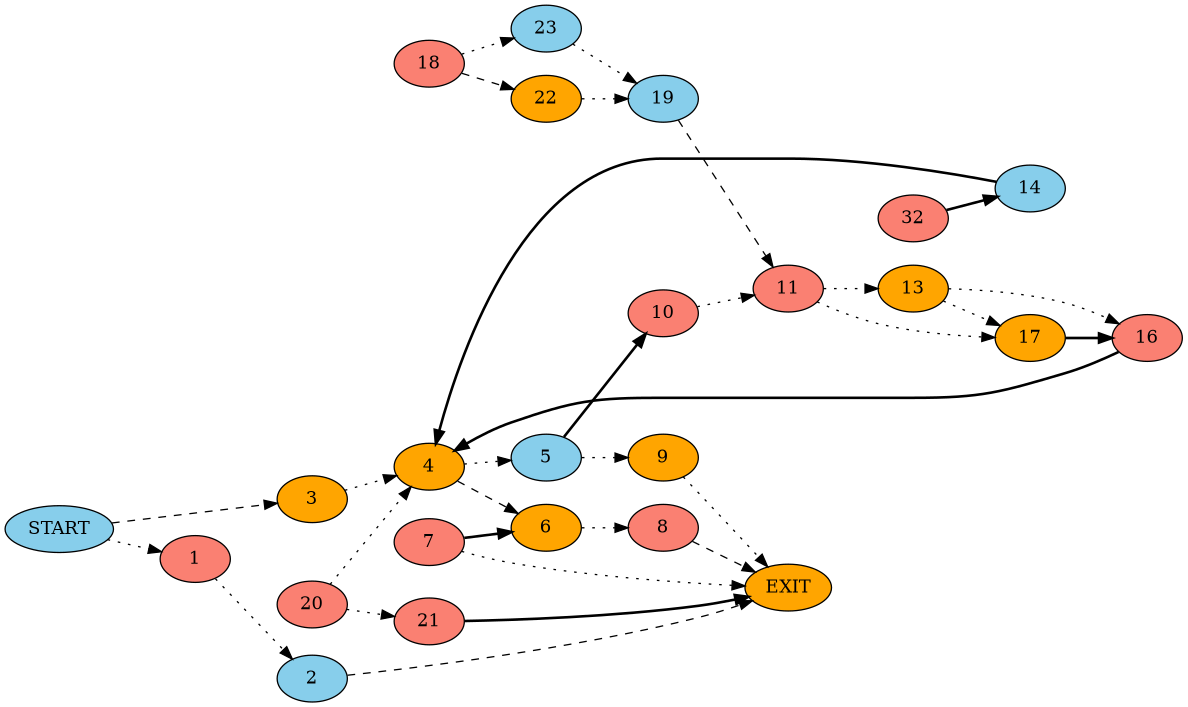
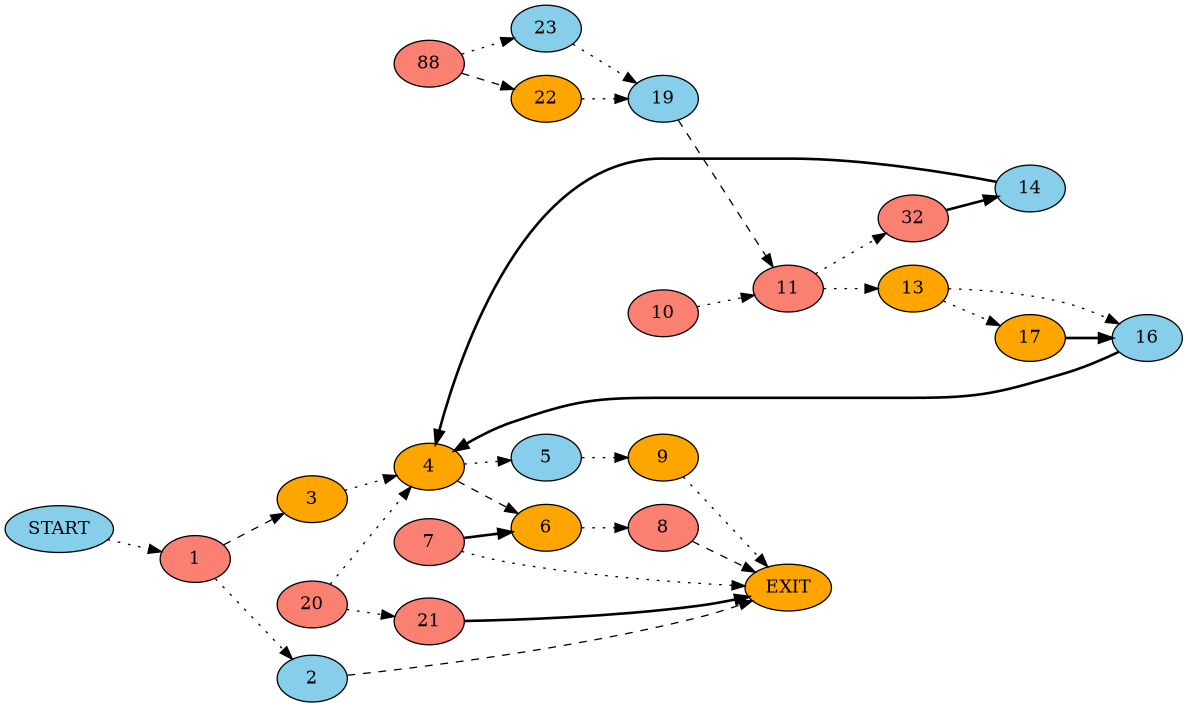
node "18": label "18" -> "88"
edge "11" -> "17": now "11" -> "32"
node "16": fillcolor salmon -> skyblue
edge "5" -> "10": removed
edge "START" -> "3": now "1" -> "3"
